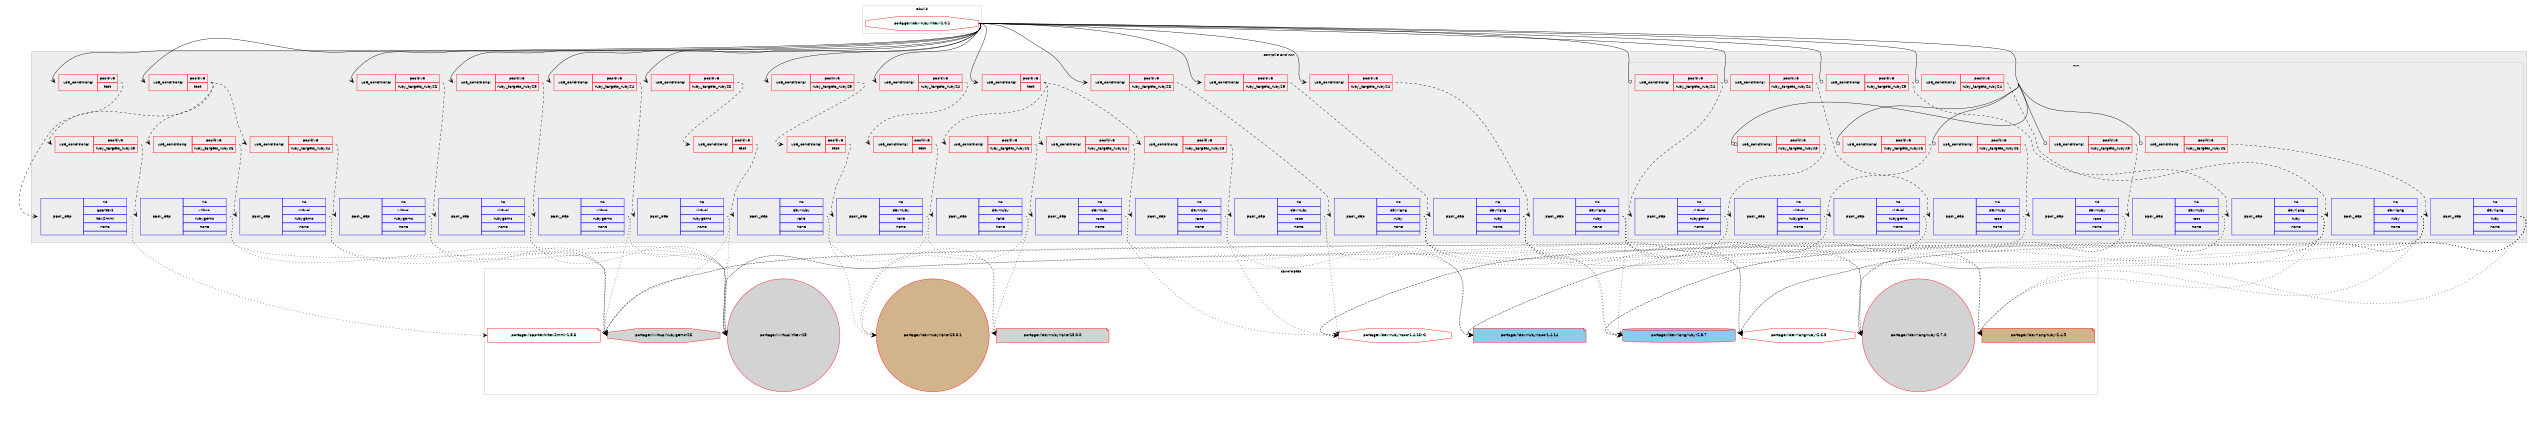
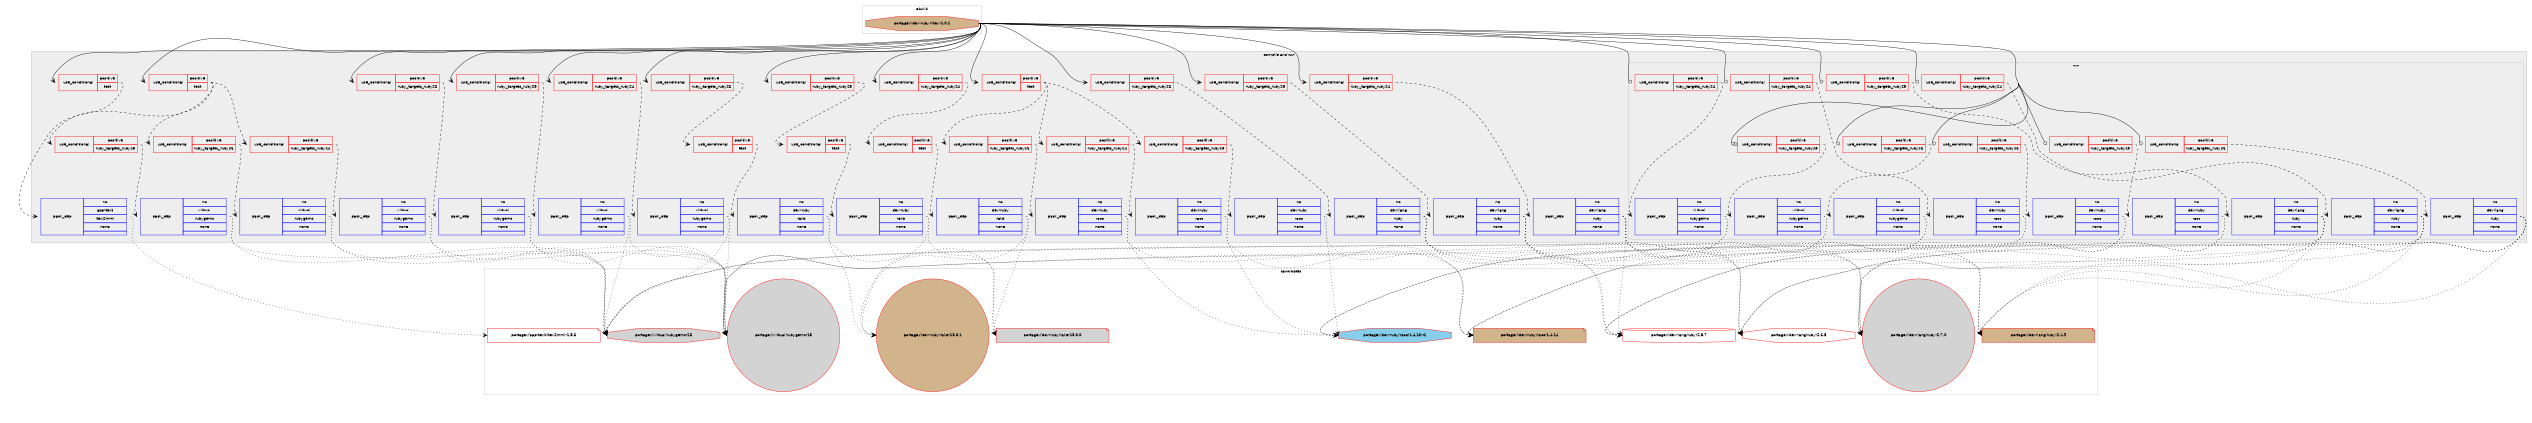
node "portage://dev-ruby/ritex-1.0.1": fillcolor white -> tan
node "portage://virtual/ritex-15": label "portage://virtual/ritex-15" -> "portage://virtual/rubygems-15"
node "portage://dev-ruby/racc-1.4.16-r1": fillcolor white -> skyblue
node "portage://dev-ruby/racc-1.4.14": fillcolor skyblue -> tan
node "portage://dev-lang/ruby-2.5.7": fillcolor skyblue -> white
